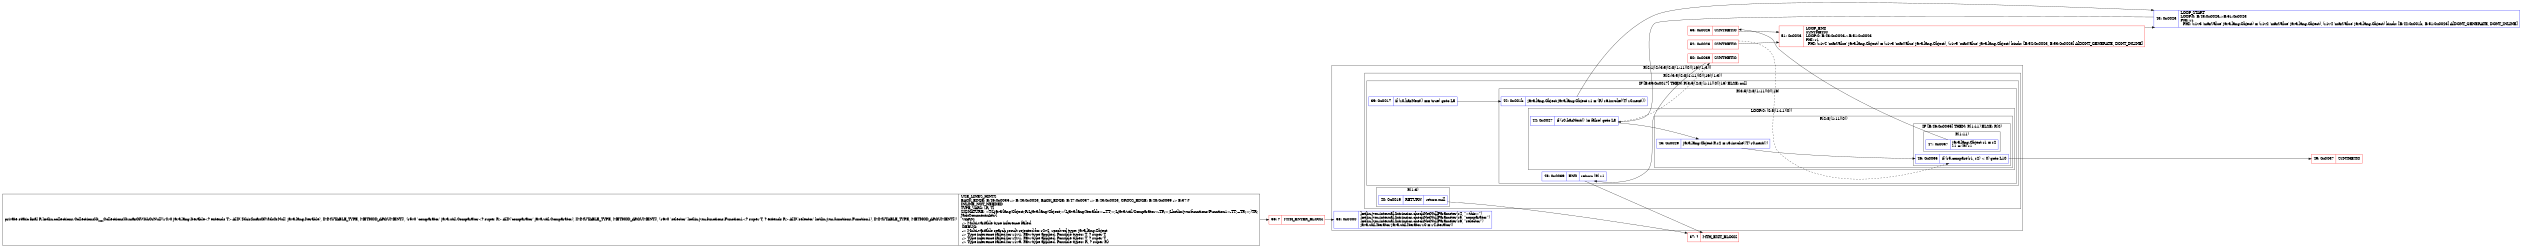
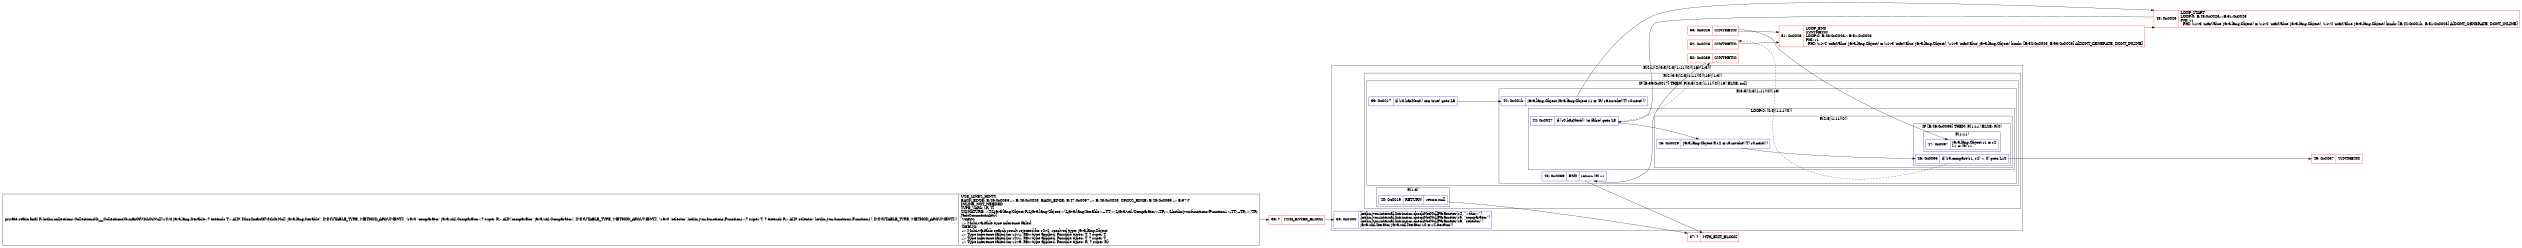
node "43: 0x0023": color blue -> red
edge "47: 0x0037" -> "53: 0x0023": reversed
edge "52: 0x0023" -> "46: 0x0035": reversed
